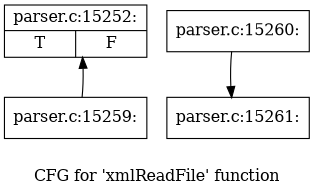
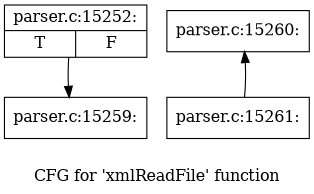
edge "parser.c:15260:" -> "parser.c:15261:": reversed
edge "parser.c:15259:" -> "parser.c:15252:": reversed
